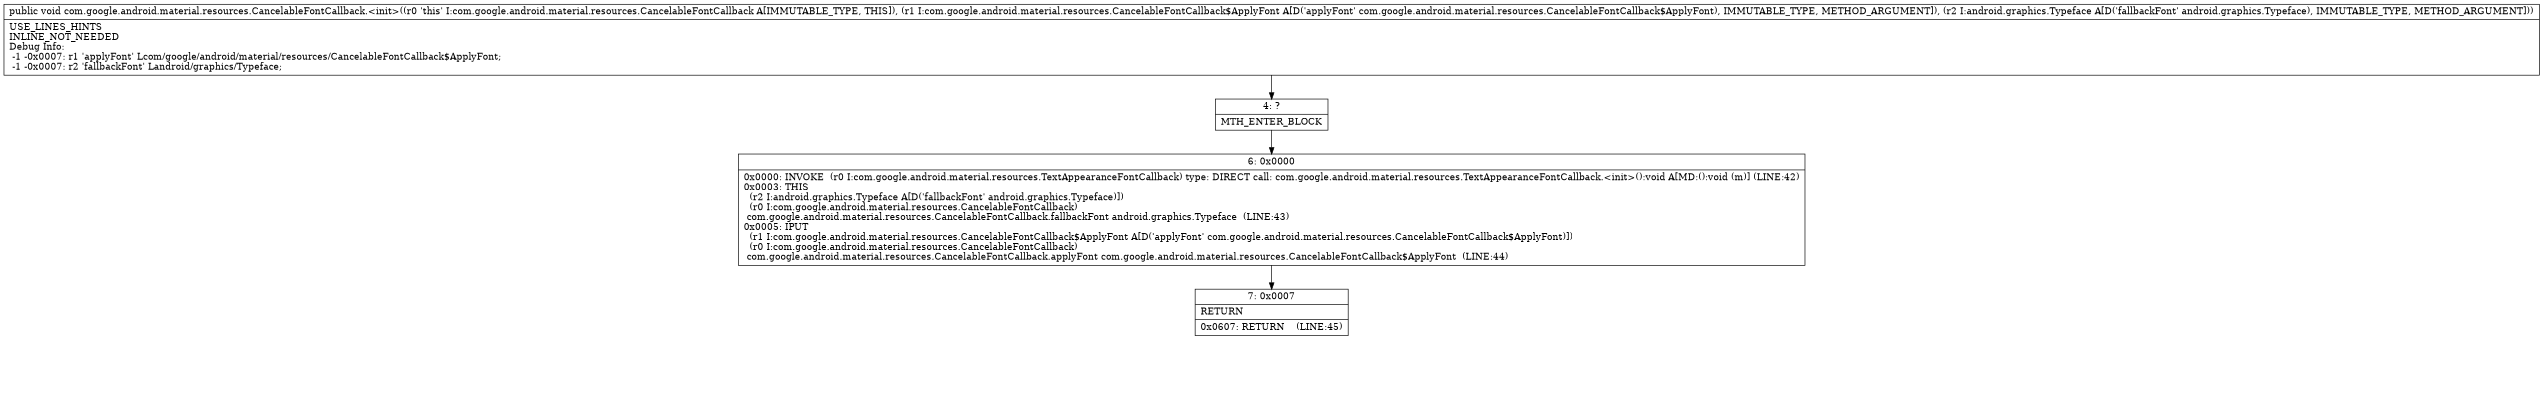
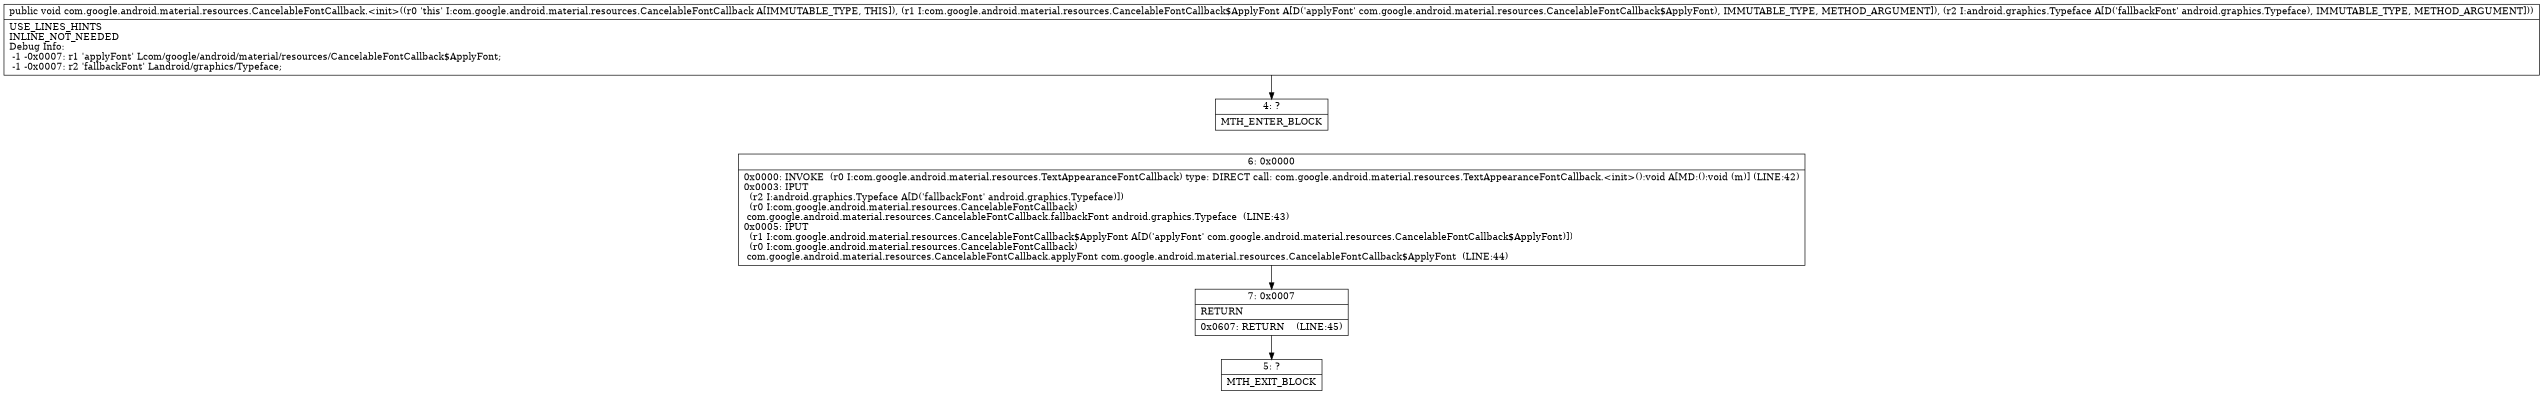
edge "4: ?" -> "6: 0x0000": removed
node "6: 0x0000": text "0x0003: THIS" -> "0x0003: IPUT"
node "5: ?": added
